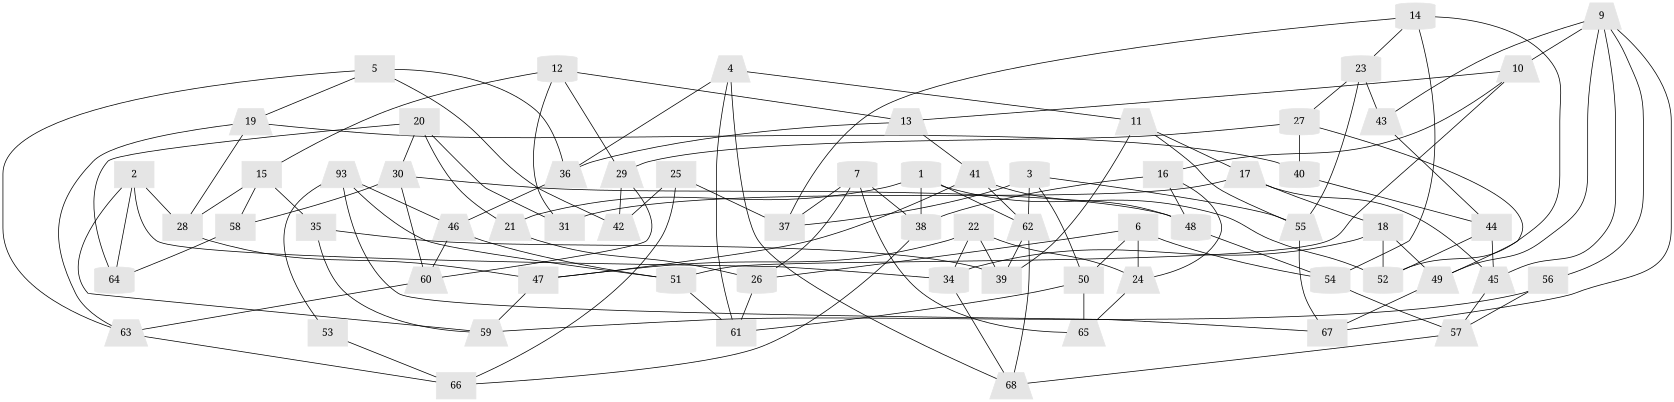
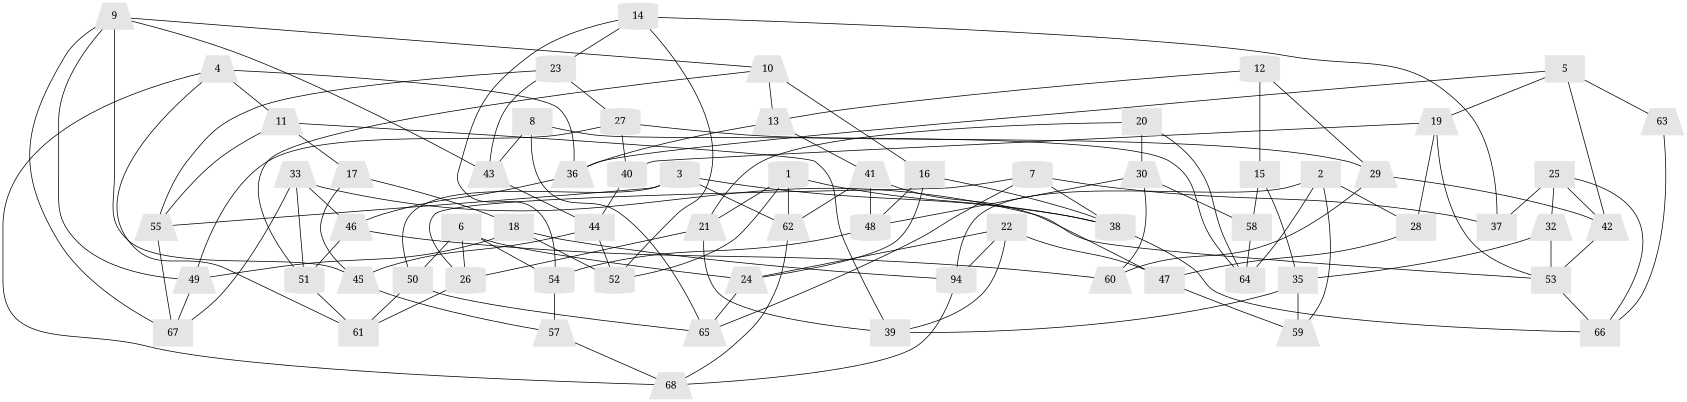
node "8": added
node "93": label "93" -> "33"
edge "19" -- "63": now "19" -- "53"
edge "15" -- "28": removed
edge "3" -- "37": now "3" -- "38"
node "31": removed
node "32": added
edge "62" -- "39": now "21" -- "39"
edge "42" -- "53": added
node "34": label "34" -> "94"
node "56": removed
edge "60" -- "63": removed
